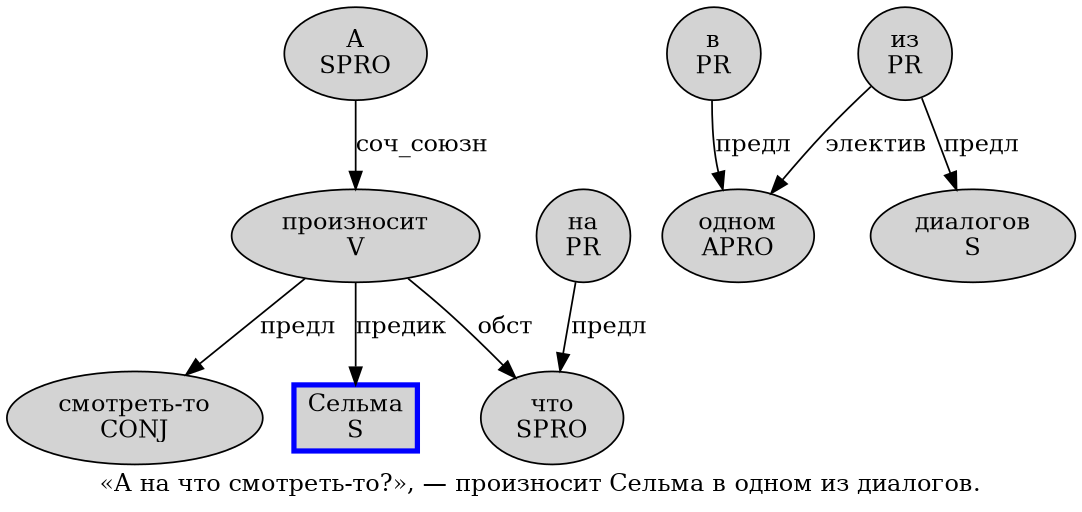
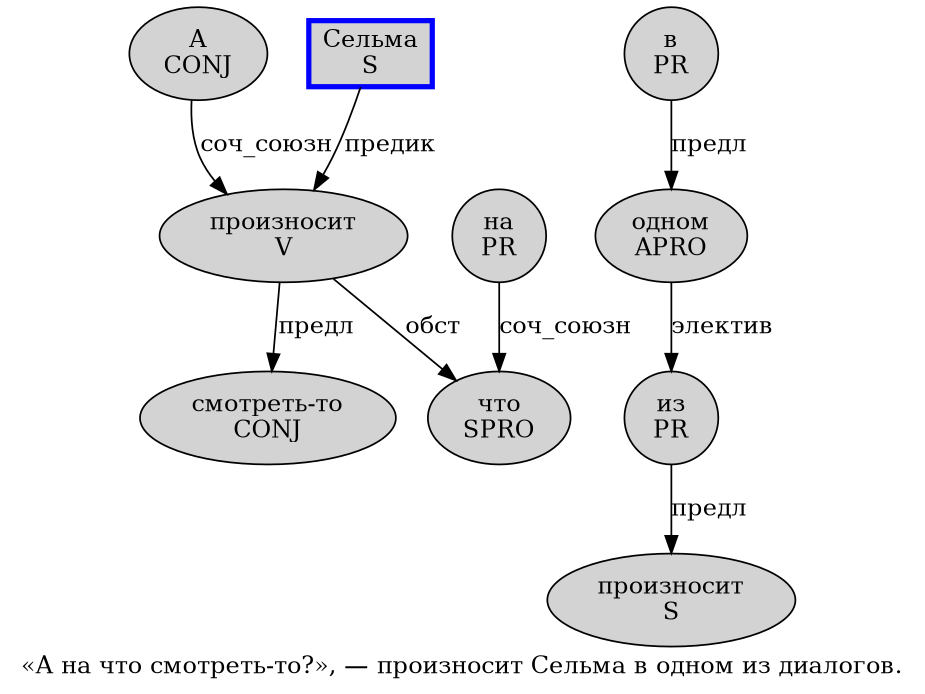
node "А SPRO": label "А SPRO" -> "А CONJ"
edge "из PR" -> "одном APRO": reversed
node "диалогов S": label "диалогов S" -> "произносит S"
edge "произносит V" -> "Сельма S": reversed
edge "на PR" -> "что SPRO": label "предл" -> "соч_союзн"
